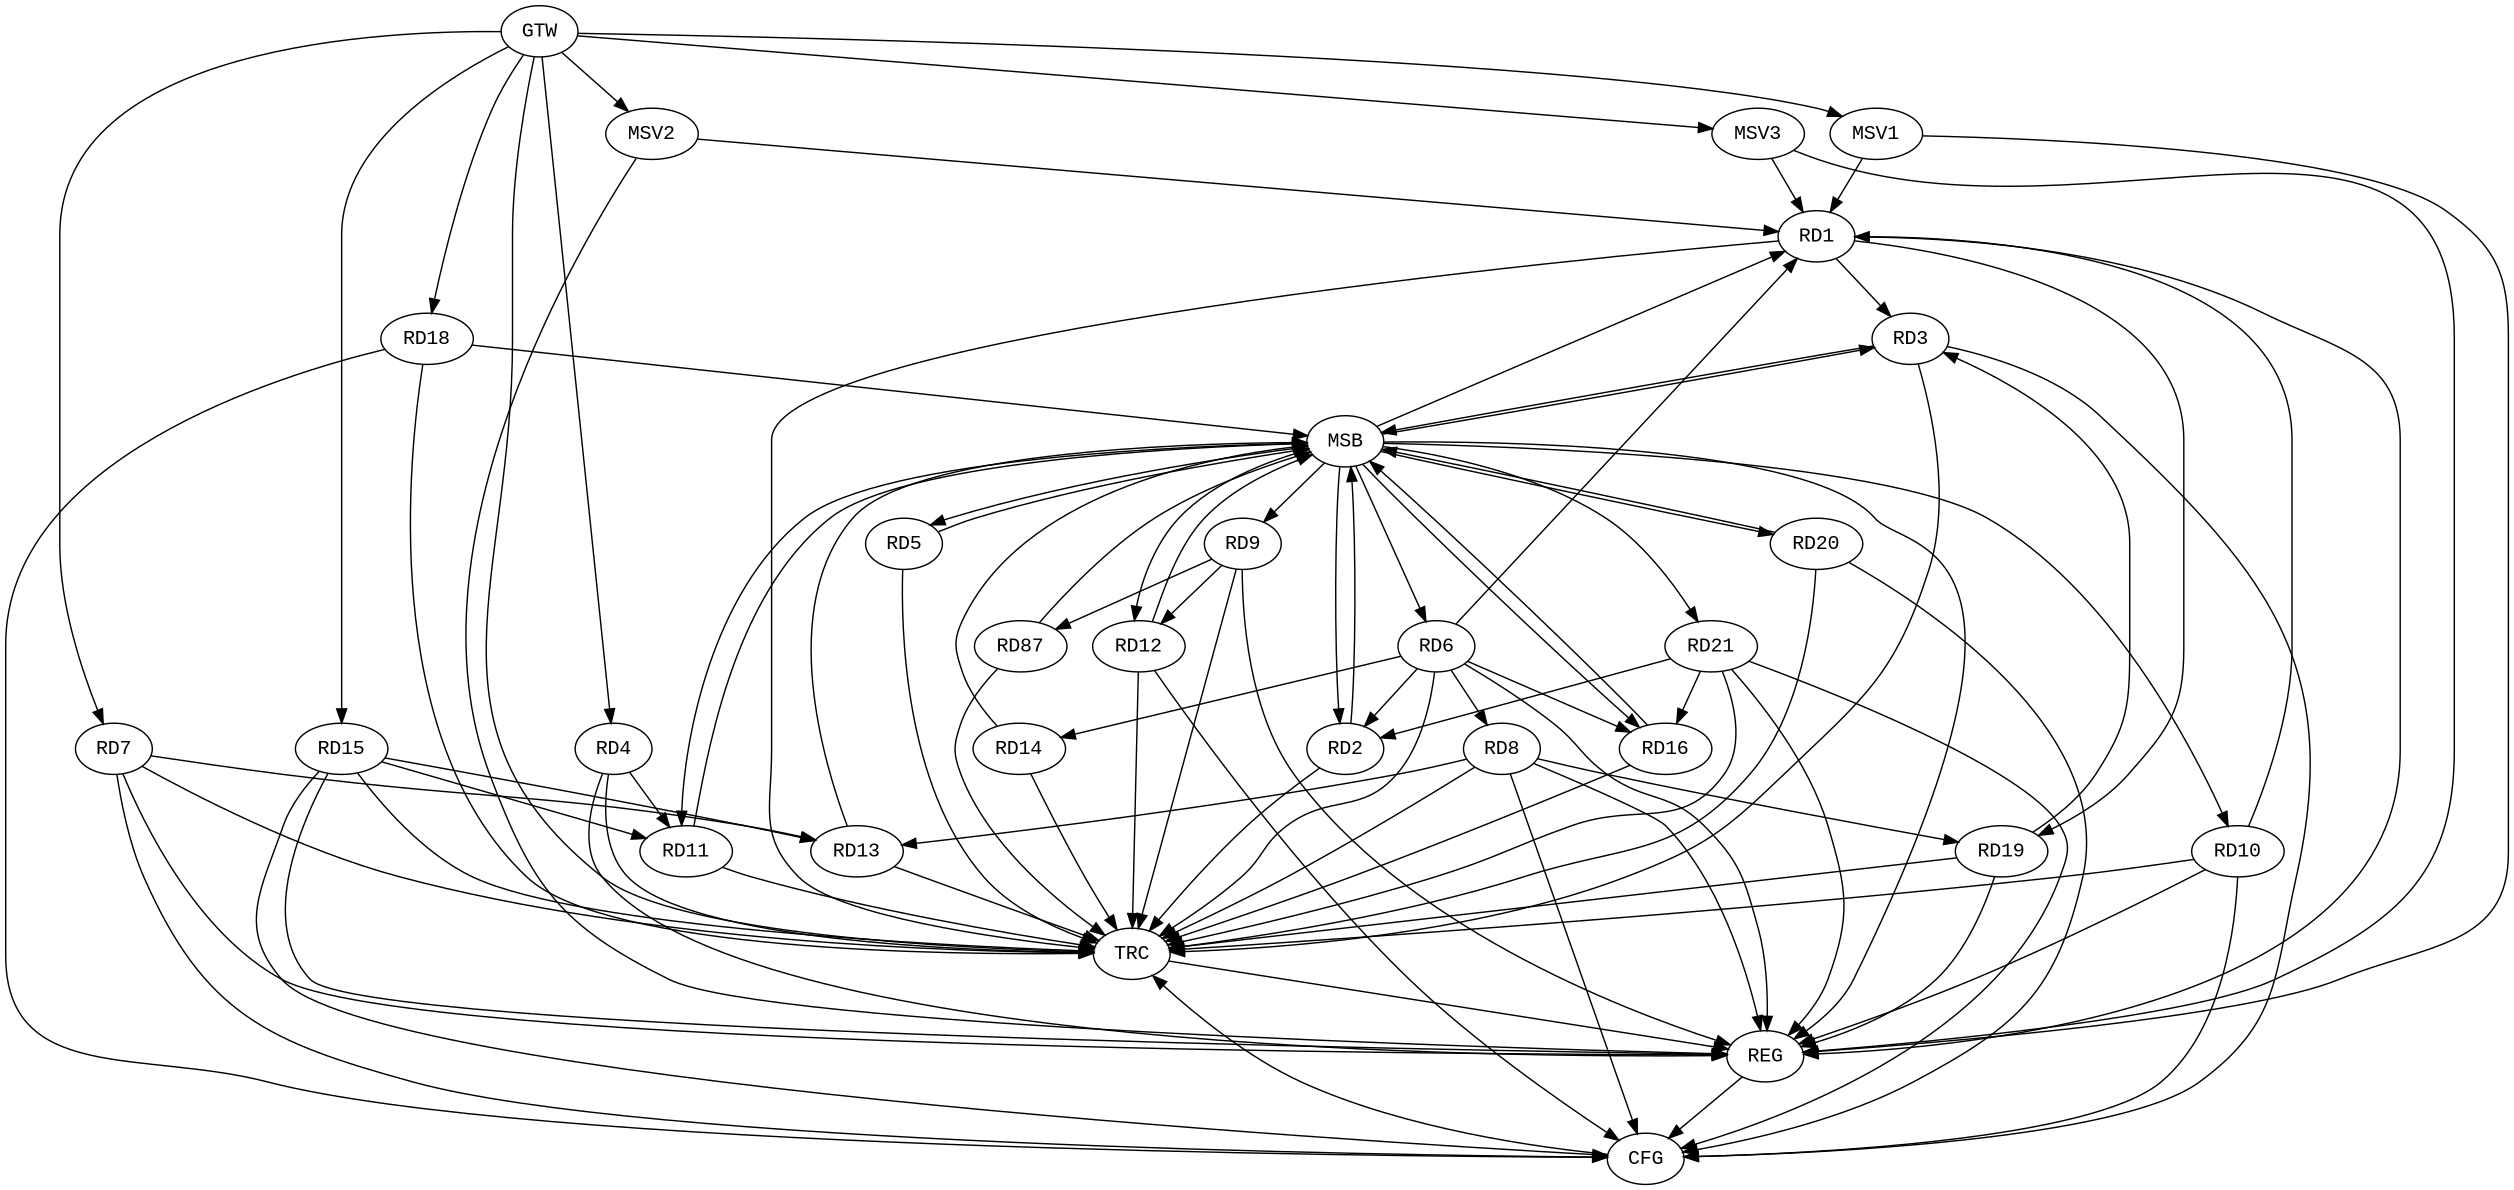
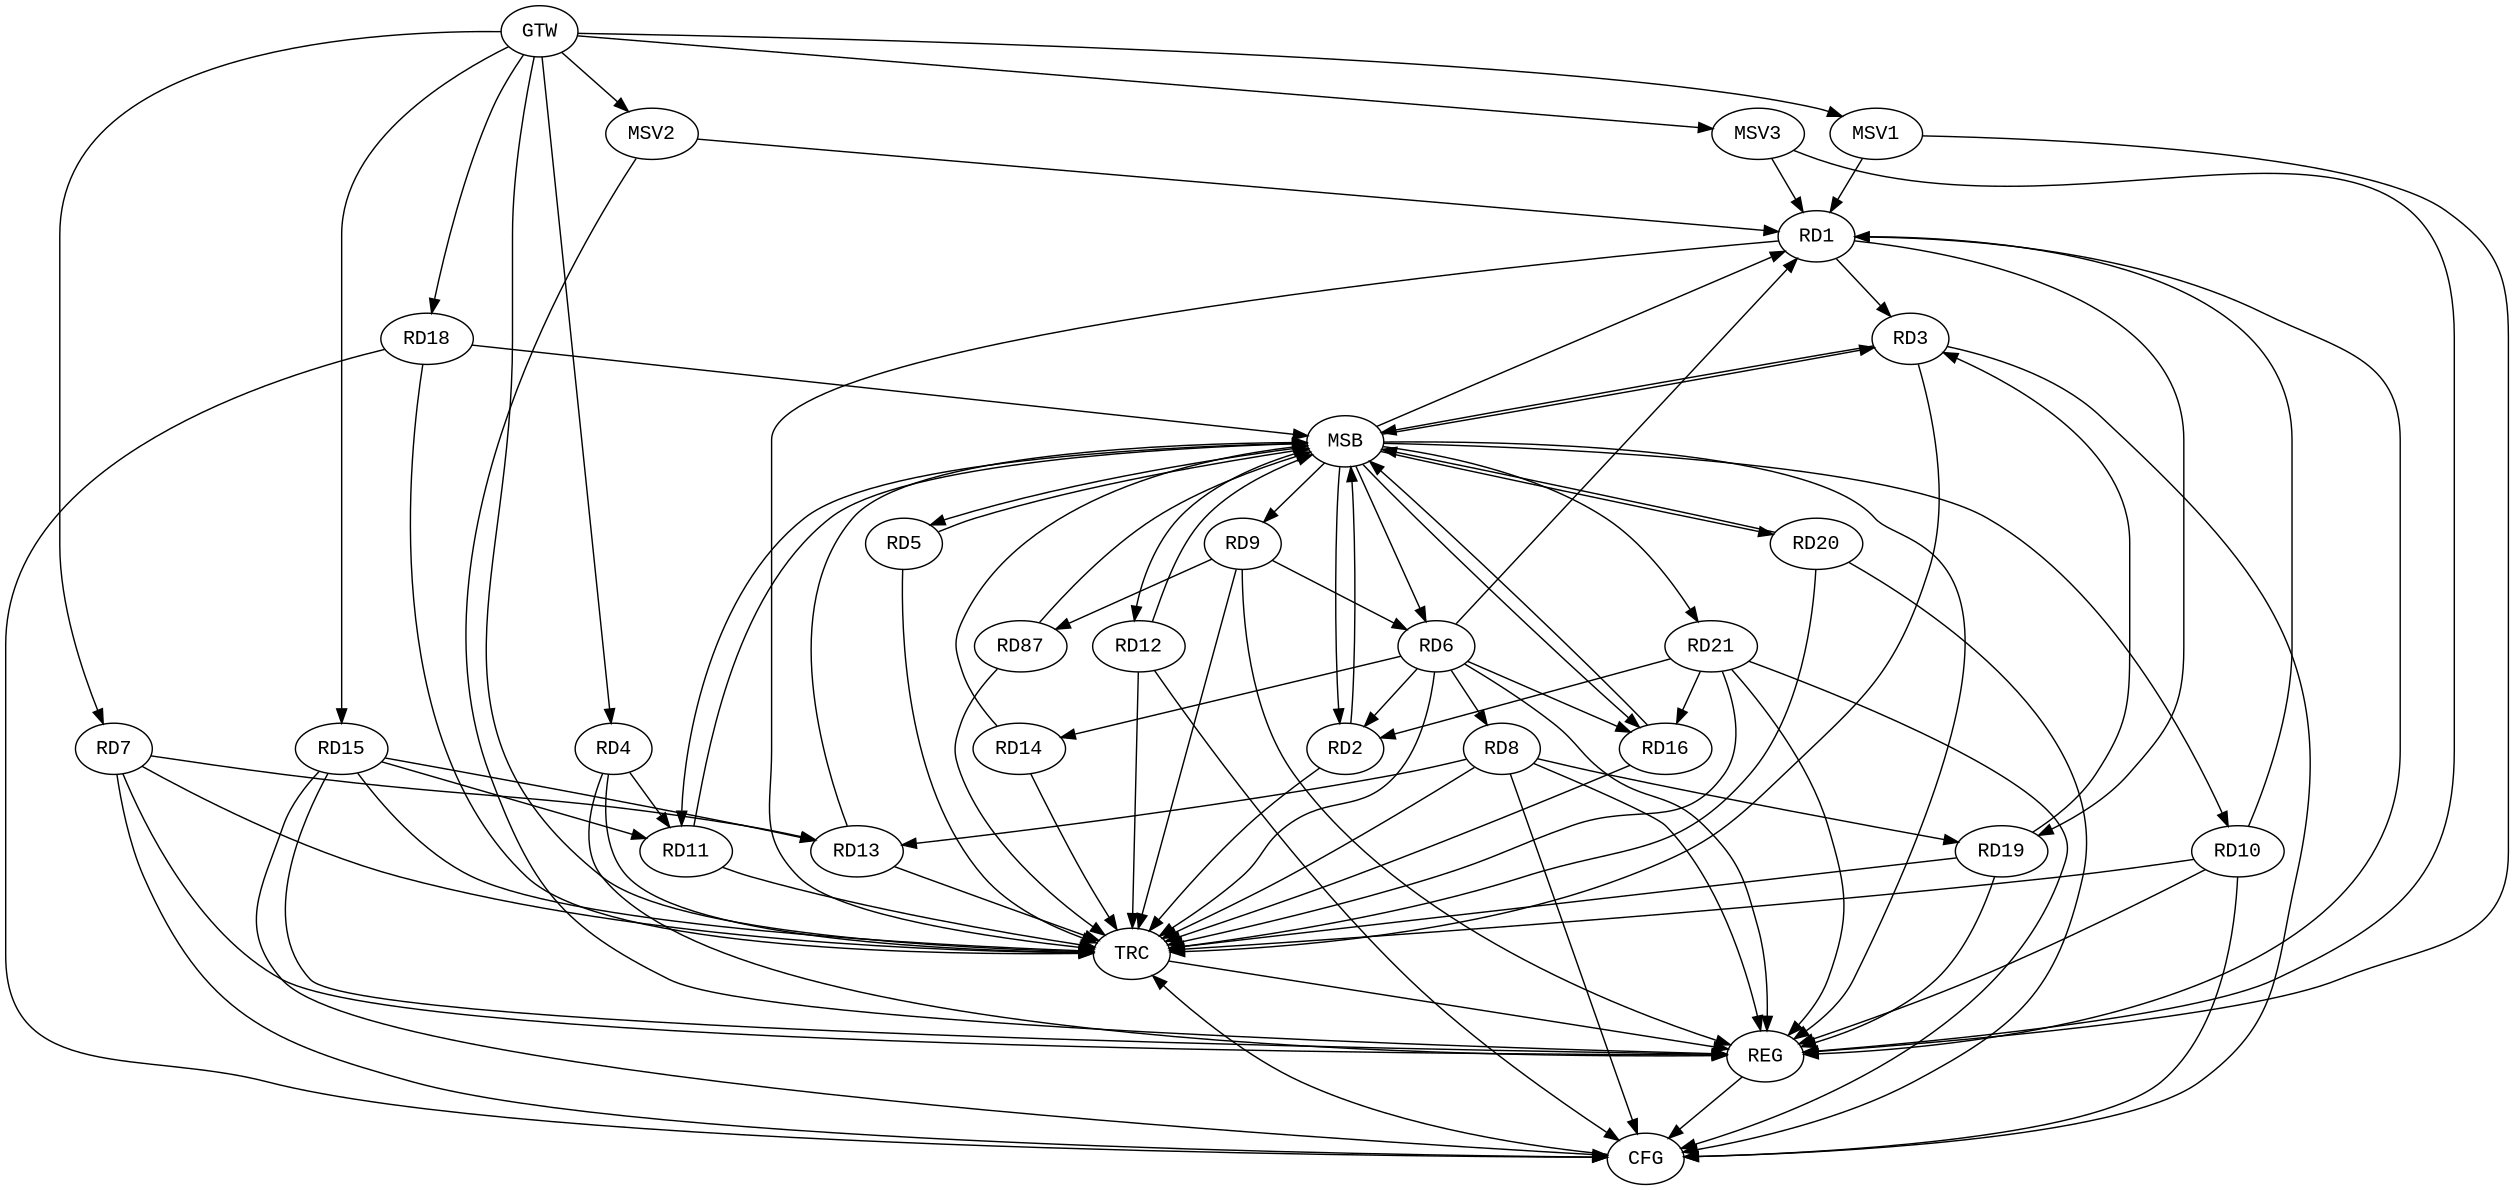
edge "RD9" -> "RD12": now "RD9" -> "RD6"
